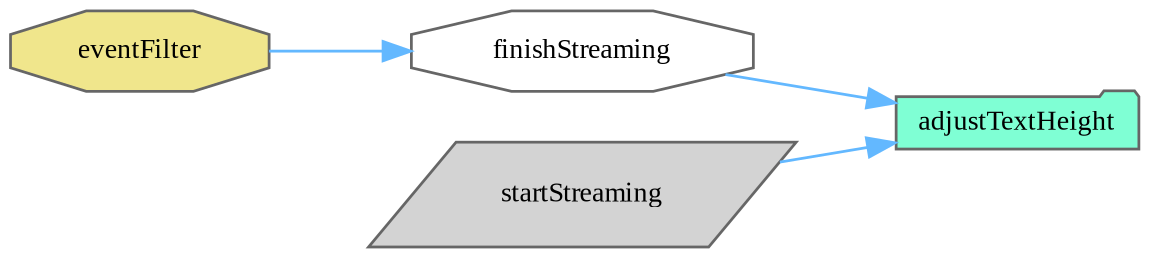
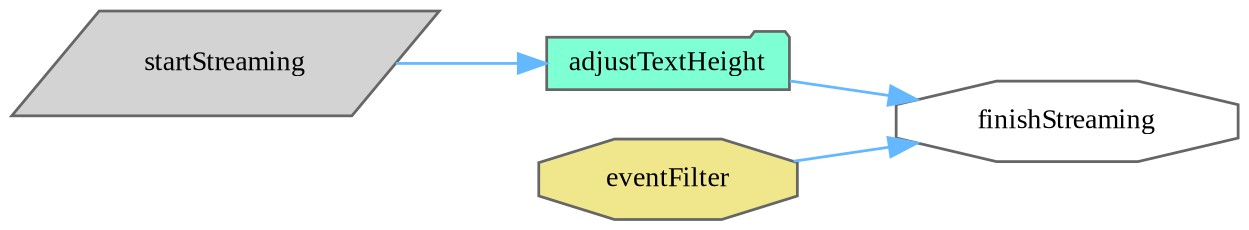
edge "finishStreaming" -> "adjustTextHeight": reversed
